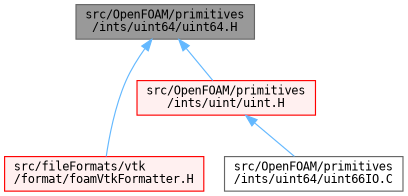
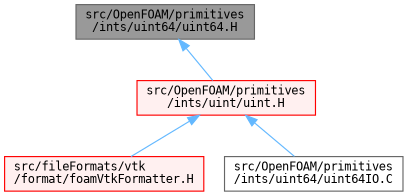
edge "src/fileFormats/vtk /format/foamVtkFormatter.H" -> "src/OpenFOAM/primitives /ints/uint64/uint64.H": now "src/fileFormats/vtk /format/foamVtkFormatter.H" -> "src/OpenFOAM/primitives /ints/uint/uint.H"
node "src/OpenFOAM/primitives /ints/uint64/uint66IO.C": label "src/OpenFOAM/primitives /ints/uint64/uint66IO.C" -> "src/OpenFOAM/primitives /ints/uint64/uint64IO.C"
